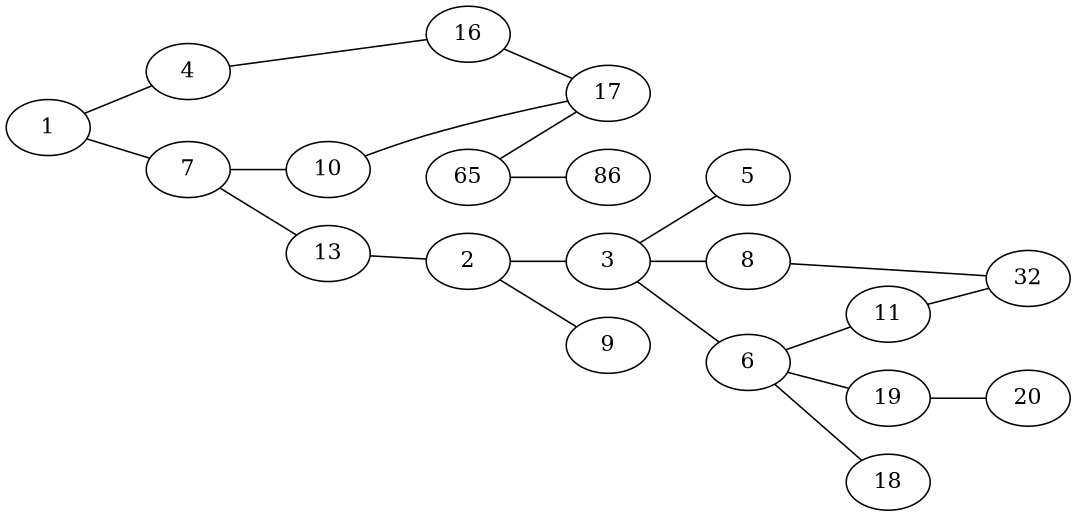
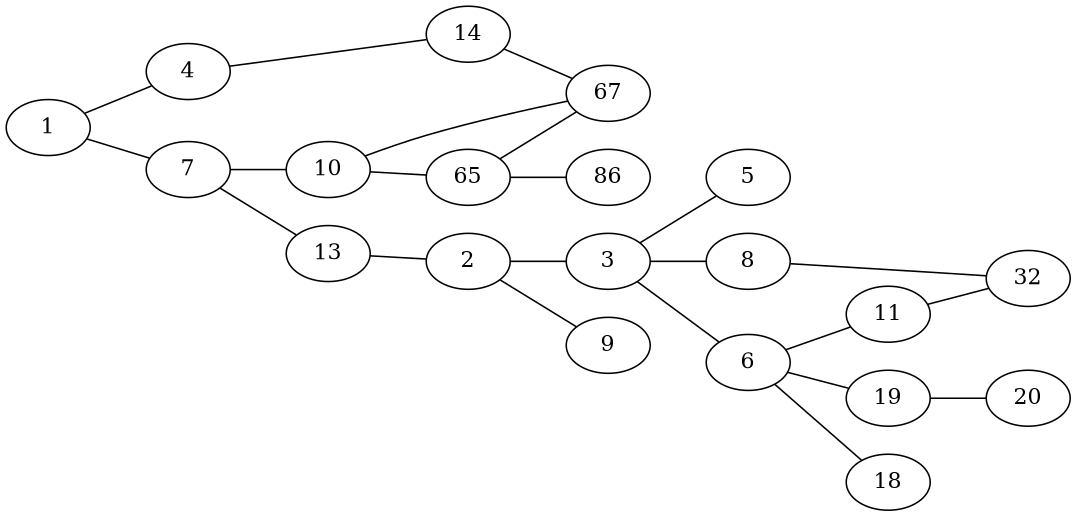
node "16": label "16" -> "14"
node "17": label "17" -> "67"
edge "10" -- "65": added
